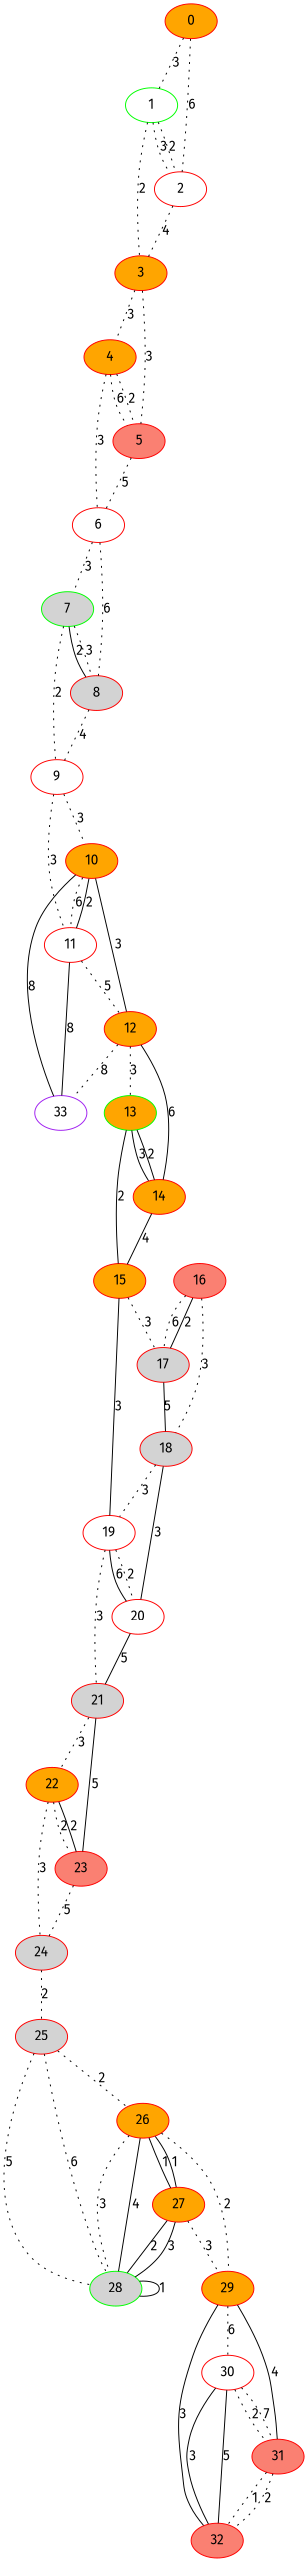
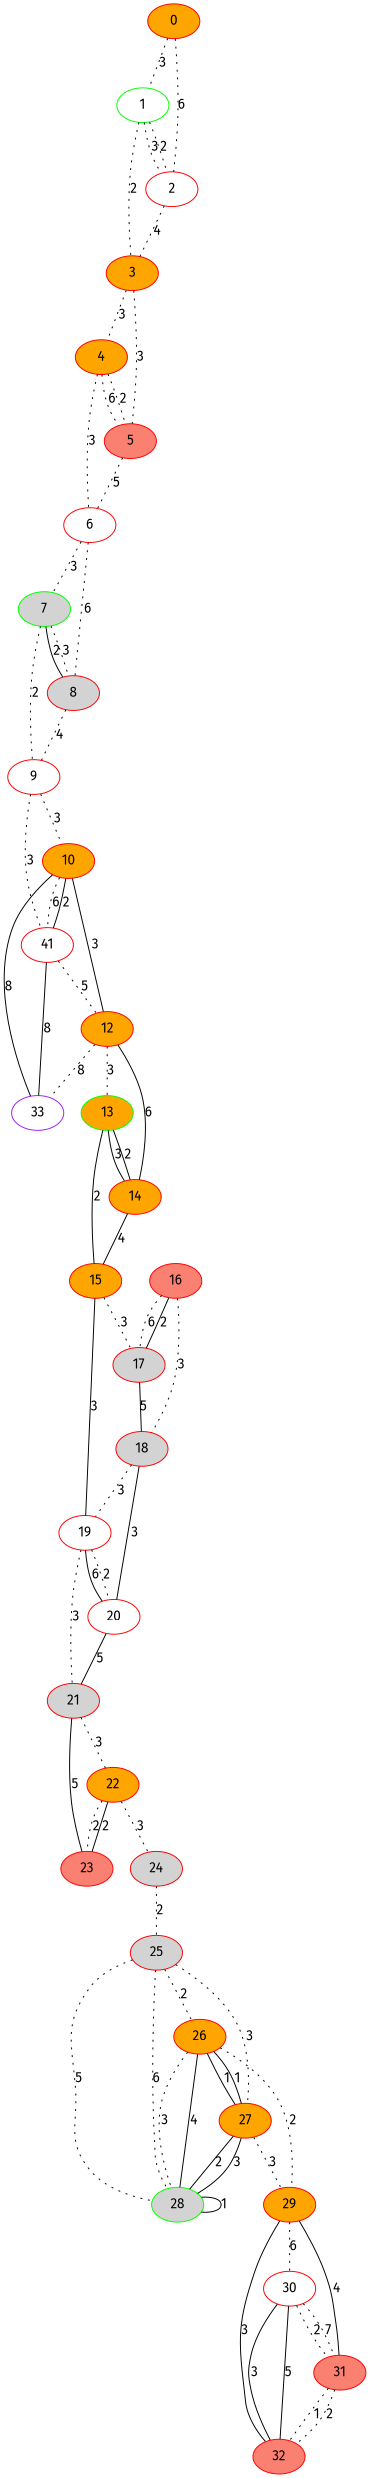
node "11": label "11" -> "41"
edge "23" -- "24": removed, label "5"
edge "25" -- "27": added, label "3"
